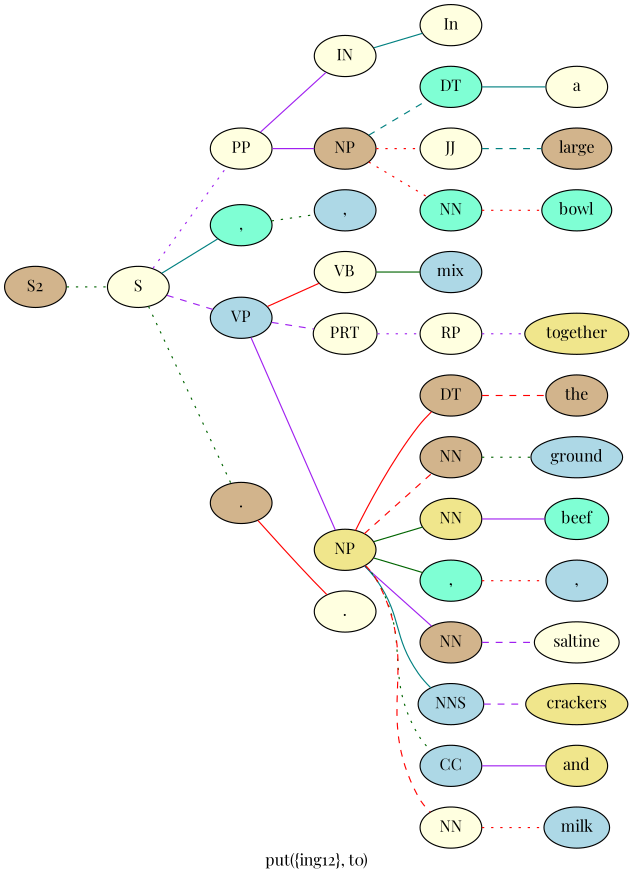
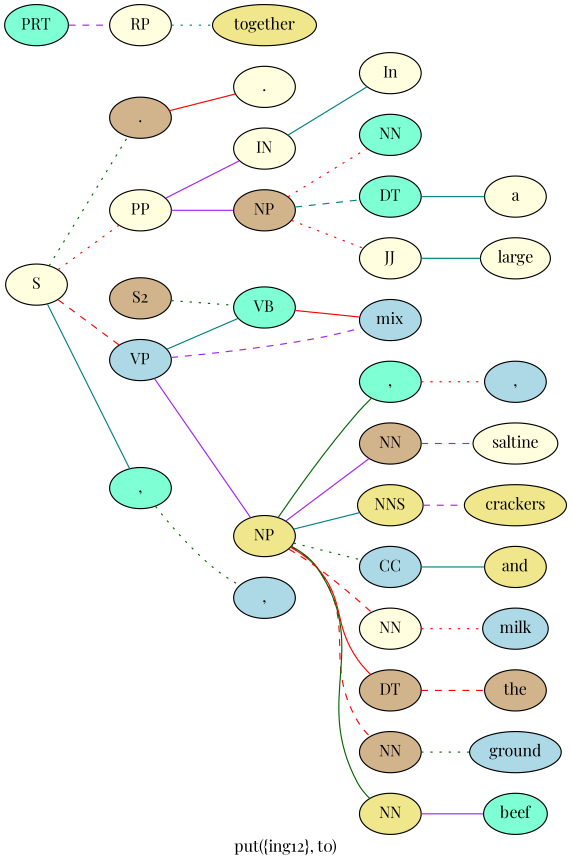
edge "JJ" -- "large": style dashed -> solid
node "large": fillcolor tan -> lightyellow
node "bowl": removed
edge "PP" -- "S": color purple -> red
node "VB": fillcolor lightyellow -> aquamarine
edge "VB" -- "mix": color darkgreen -> red
edge "S2" -- "S": now "S2" -- "VB"
edge "VB" -- "VP": color red -> teal
edge "S" -- "VP": color purple -> red
edge "VP" -- "PRT": now "VP" -- "mix"
node "PRT": fillcolor lightyellow -> aquamarine
edge "PRT" -- "RP": style dotted -> dashed
edge "RP" -- "together": color purple -> teal
node "NNS": fillcolor lightblue -> khaki
edge "CC" -- "and": color purple -> teal
